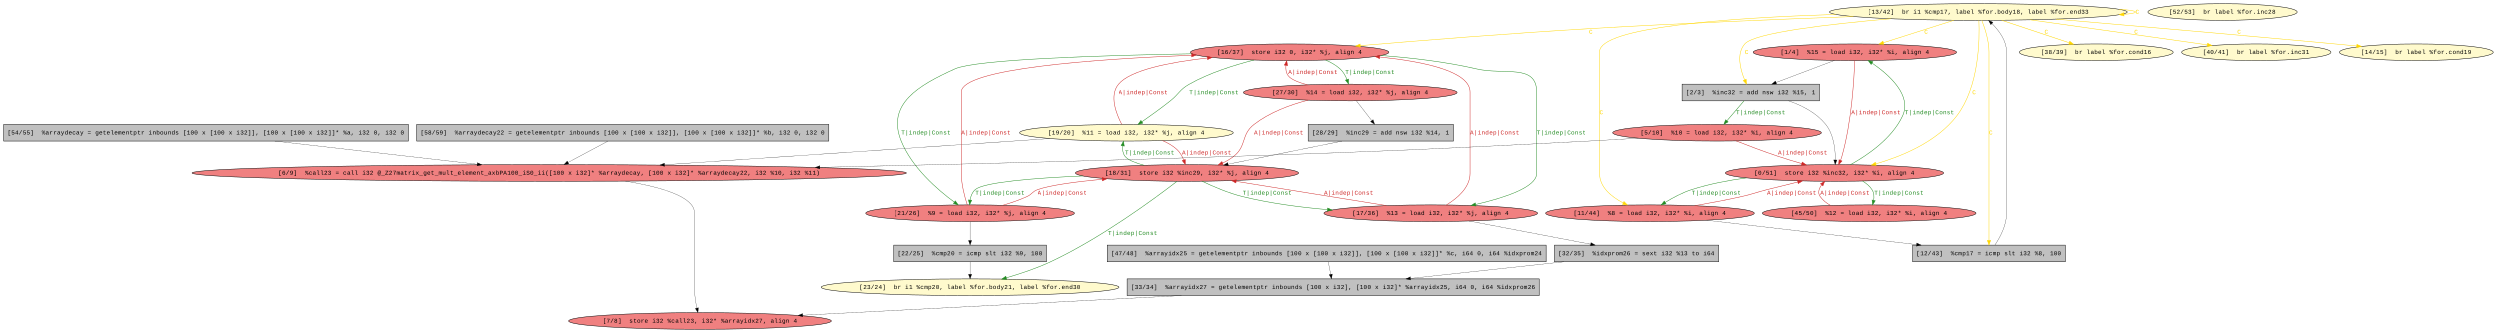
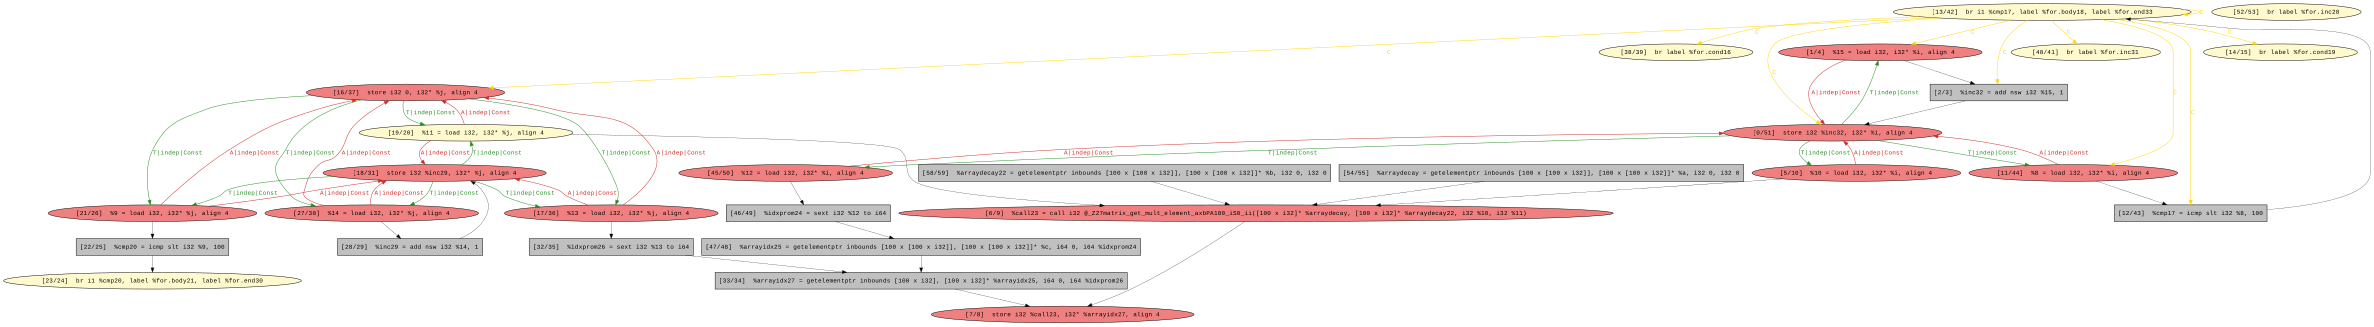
edge "[2/3]  %inc32 = add nsw i32 %15, 1" -> "[5/10]  %10 = load i32, i32* %i, align 4": now "[0/51]  store i32 %inc32, i32* %i, align 4" -> "[5/10]  %10 = load i32, i32* %i, align 4"
node "[46/49]  %idxprom24 = sext i32 %12 to i64": added
edge "[18/31]  store i32 %inc29, i32* %j, align 4" -> "[23/24]  br i1 %cmp20, label %for.body21, label %for.end30": now "[18/31]  store i32 %inc29, i32* %j, align 4" -> "[27/30]  %14 = load i32, i32* %j, align 4"
